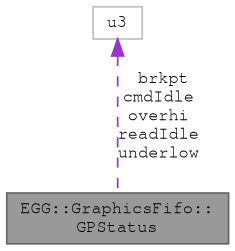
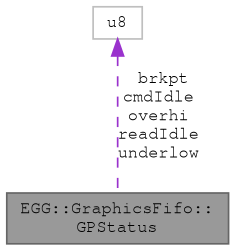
node "u3": label "u3" -> "u8"
